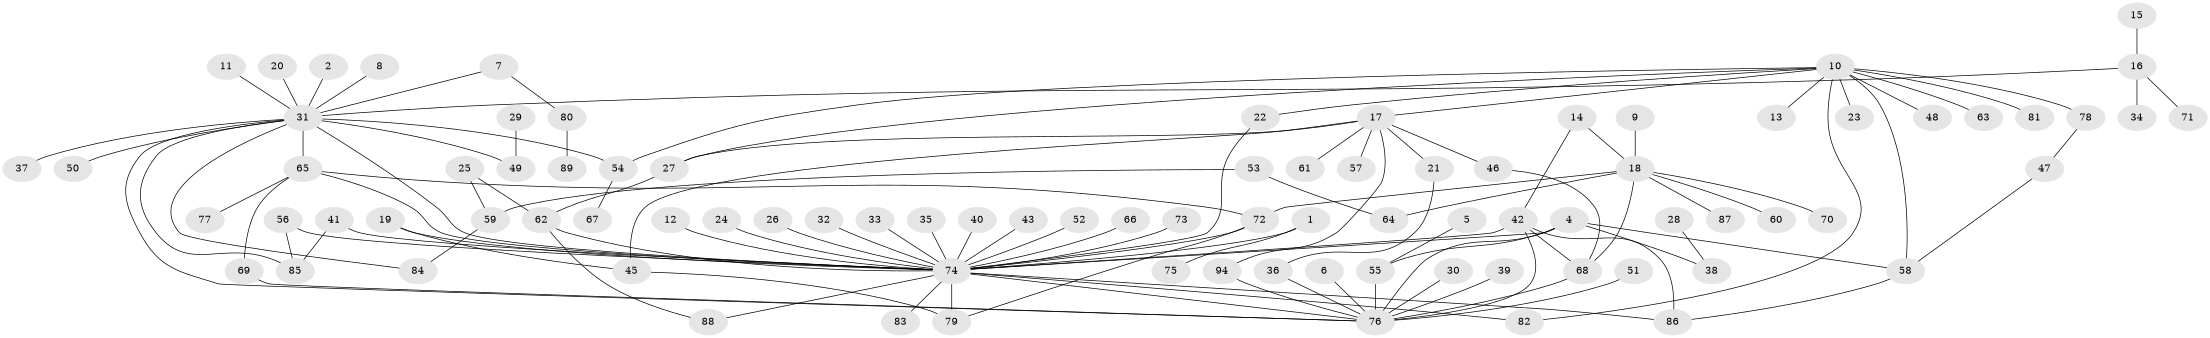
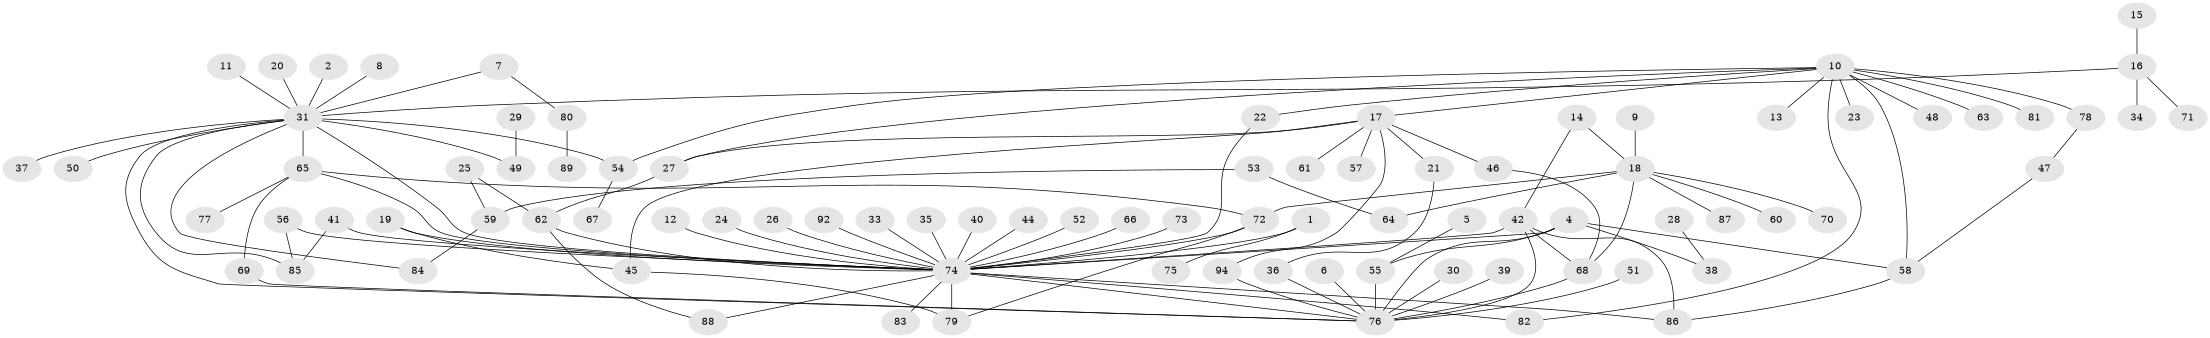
node "32": label "32" -> "92"
node "43": label "43" -> "44"
